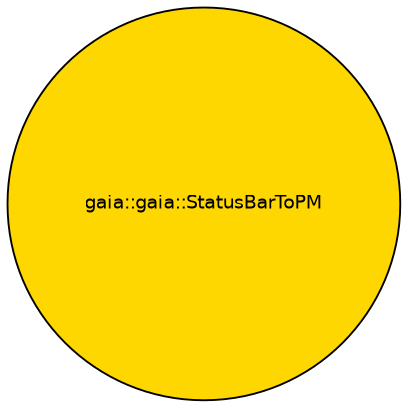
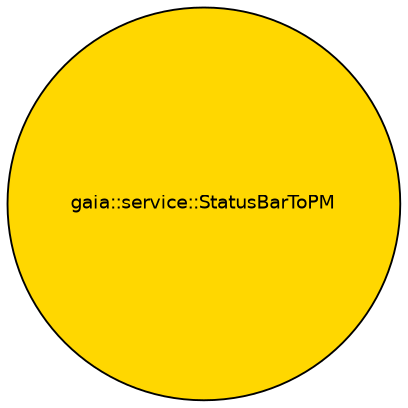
node "gaia::gaia::StatusBarToPM": label "gaia::gaia::StatusBarToPM" -> "gaia::service::StatusBarToPM"
